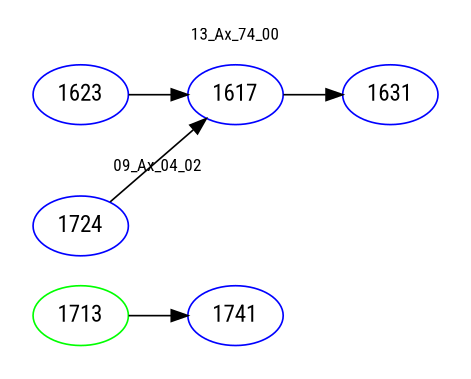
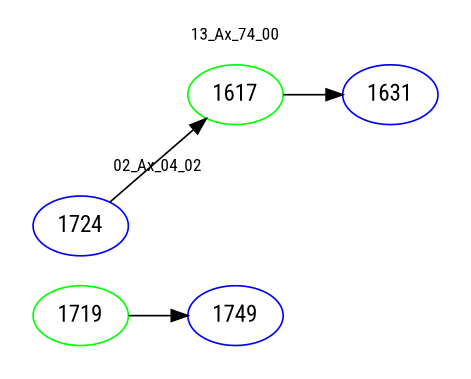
node "1623": removed
node "1617": color blue -> green
cluster "09_Ax_04_02": label "09_Ax_04_02" -> "02_Ax_04_02"
node "1713": label "1713" -> "1719"
node "1741": label "1741" -> "1749"
